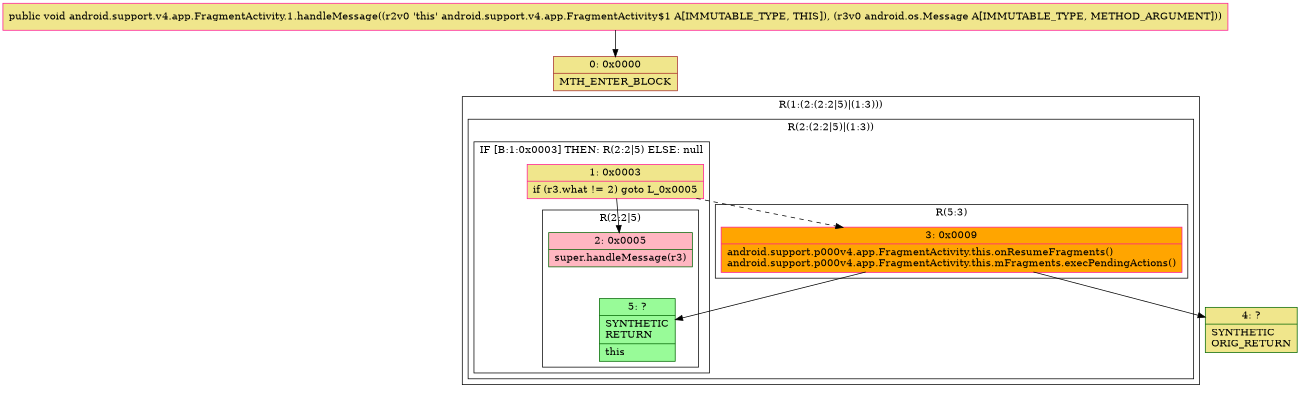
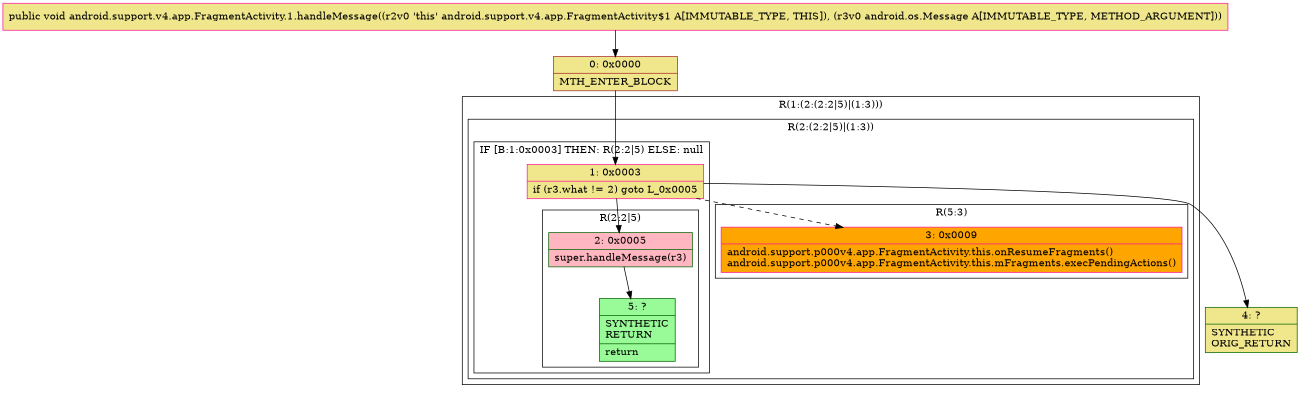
edge "0: 0x0000" -> "1: 0x0003": added
edge "3: 0x0009" -> "4: ?": now "1: 0x0003" -> "4: ?"
edge "3: 0x0009" -> "5: ?": now "2: 0x0005" -> "5: ?"
node "5: ?": text "this" -> "return"
